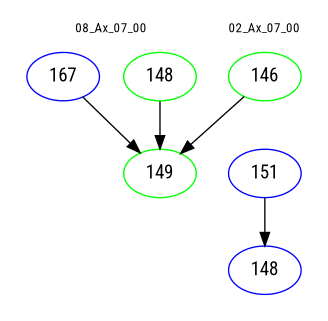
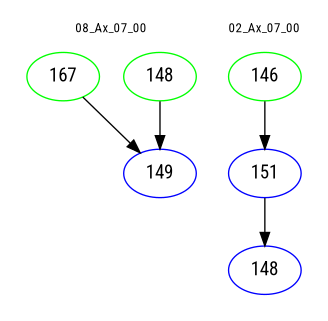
node "167": color blue -> green
edge "146" -> "149": now "146" -> "151"
node "149": color green -> blue
